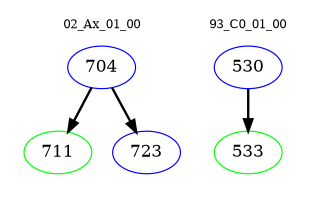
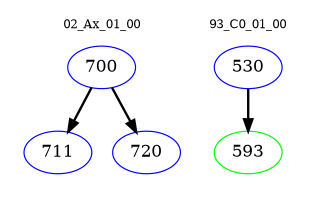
node "704": label "704" -> "700"
node "711": color green -> blue
node "723": label "723" -> "720"
node "533": label "533" -> "593"
